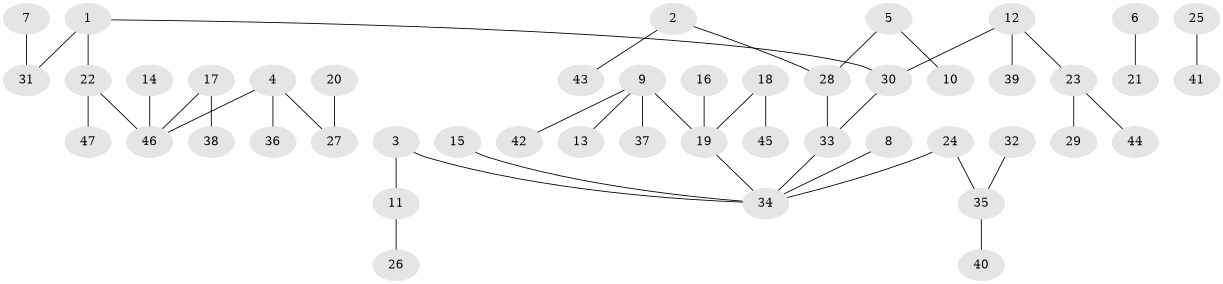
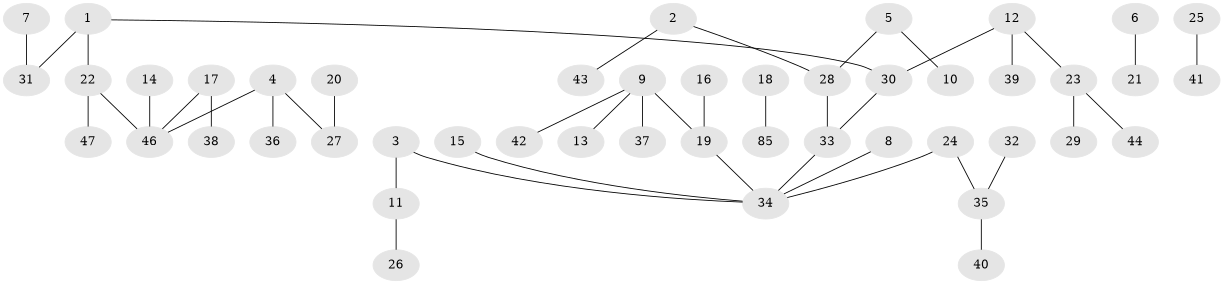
edge "18" -- "19": removed
node "45": label "45" -> "85"
